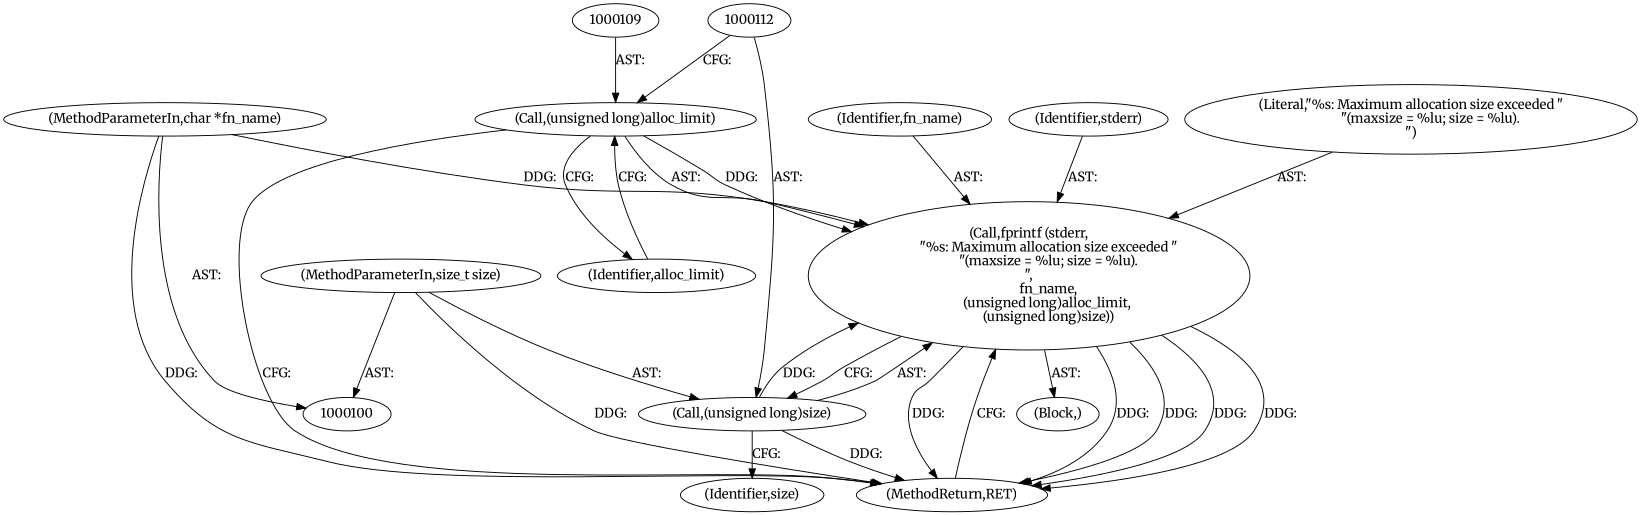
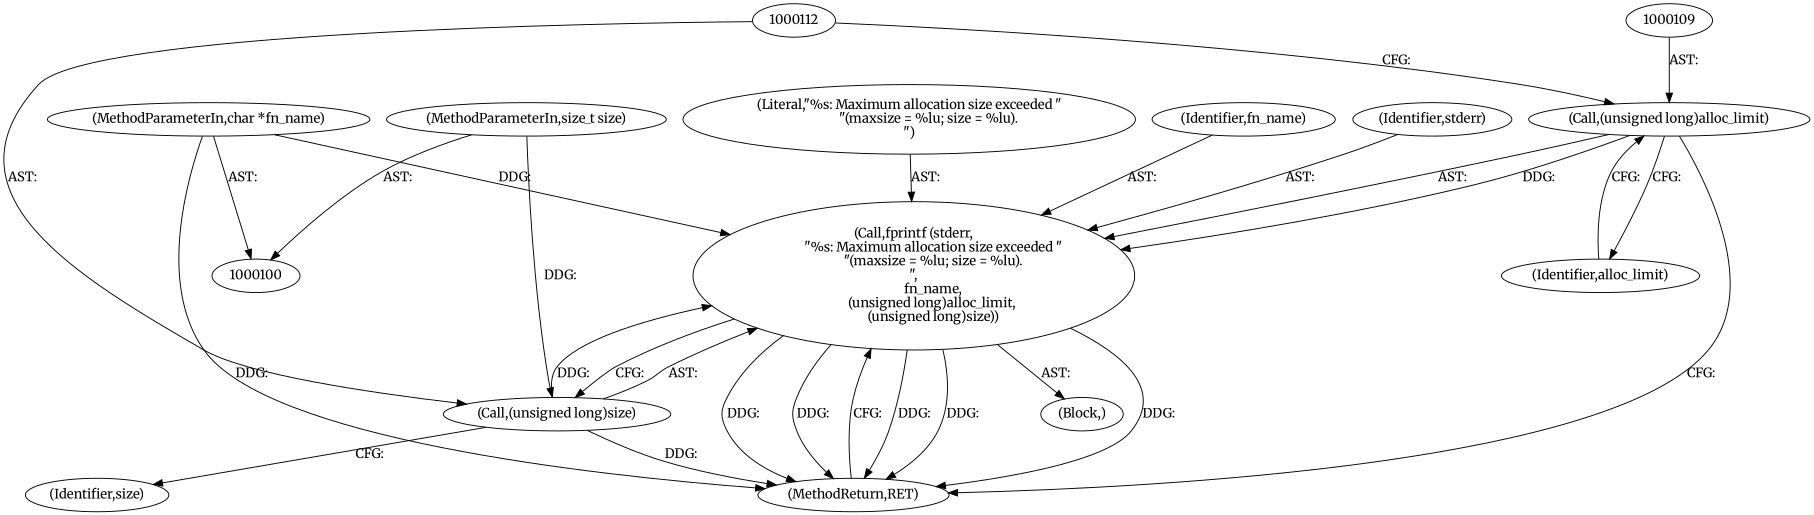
edge "(MethodParameterIn,size_t size)" -> "(Call,(unsigned long)size)": label "AST: " -> "DDG: "
edge "(MethodParameterIn,size_t size)" -> "(MethodReturn,RET)": removed, label "DDG:"
